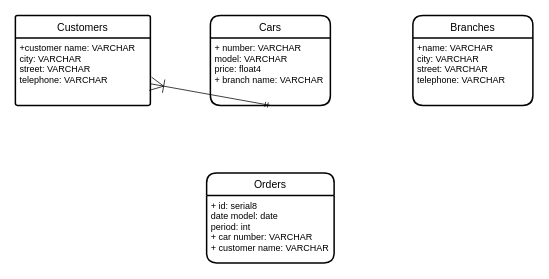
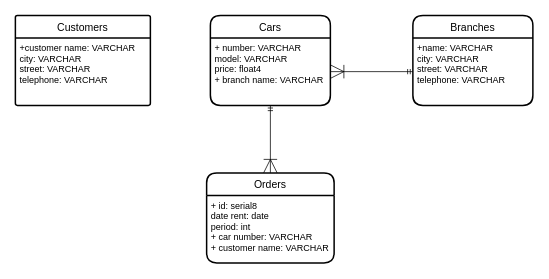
edge "+ number: VARCHAR model: VARCHAR price: float4 + branch name: VARCHAR" -- "+name: VARCHAR city: VARCHAR street: VARCHAR telephone: VARCHAR": added
edge "+customer name: VARCHAR city: VARCHAR street: VARCHAR telephone: VARCHAR" -- "+ number: VARCHAR model: VARCHAR price: float4 + branch name: VARCHAR": now "Orders" -- "+ number: VARCHAR model: VARCHAR price: float4 + branch name: VARCHAR"
node "+ id: serial8 date model: date period: int + car number: VARCHAR + customer name: VARCHAR": label "+ id: serial8 date model: date period: int + car number: VARCHAR + customer name: VARCHAR" -> "+ id: serial8 date rent: date period: int + car number: VARCHAR + customer name: VARCHAR"
